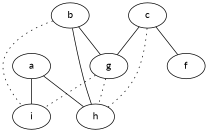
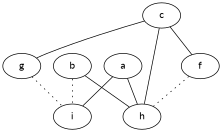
edge "b" -- "g": removed
edge "c" -- "h": style dotted -> solid
edge "g" -- "h": now "f" -- "h"
